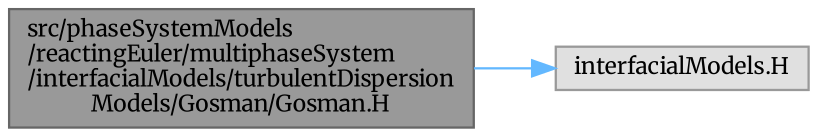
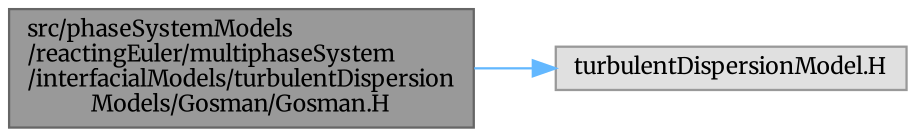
node "interfacialModels.H": label "interfacialModels.H" -> "turbulentDispersionModel.H"
